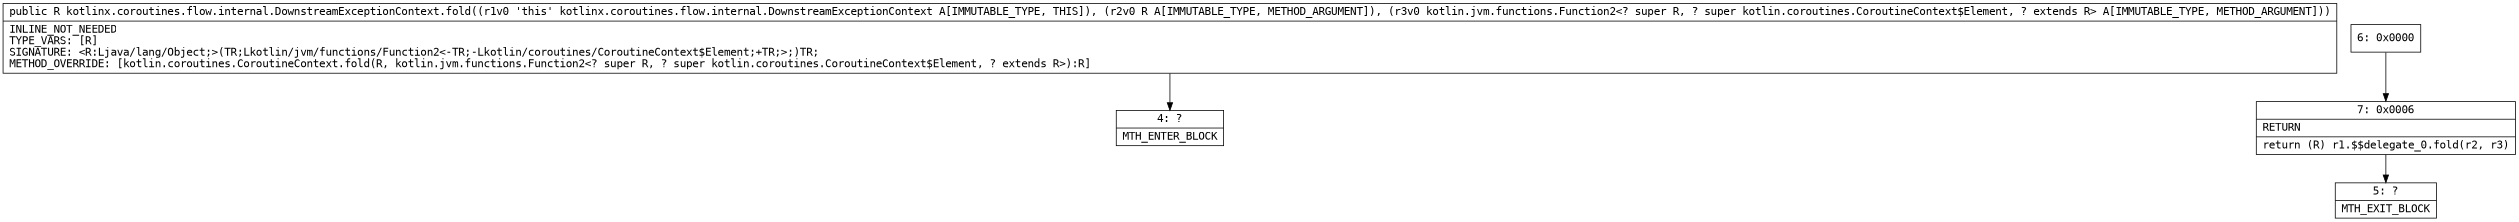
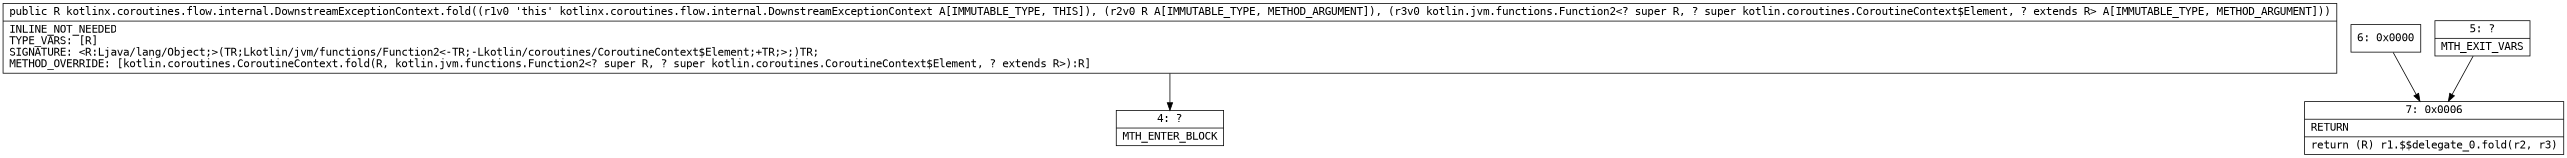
edge "7: 0x0006" -> "5: ?": reversed
node "5: ?": text "MTH_EXIT_BLOCK" -> "MTH_EXIT_VARS"
